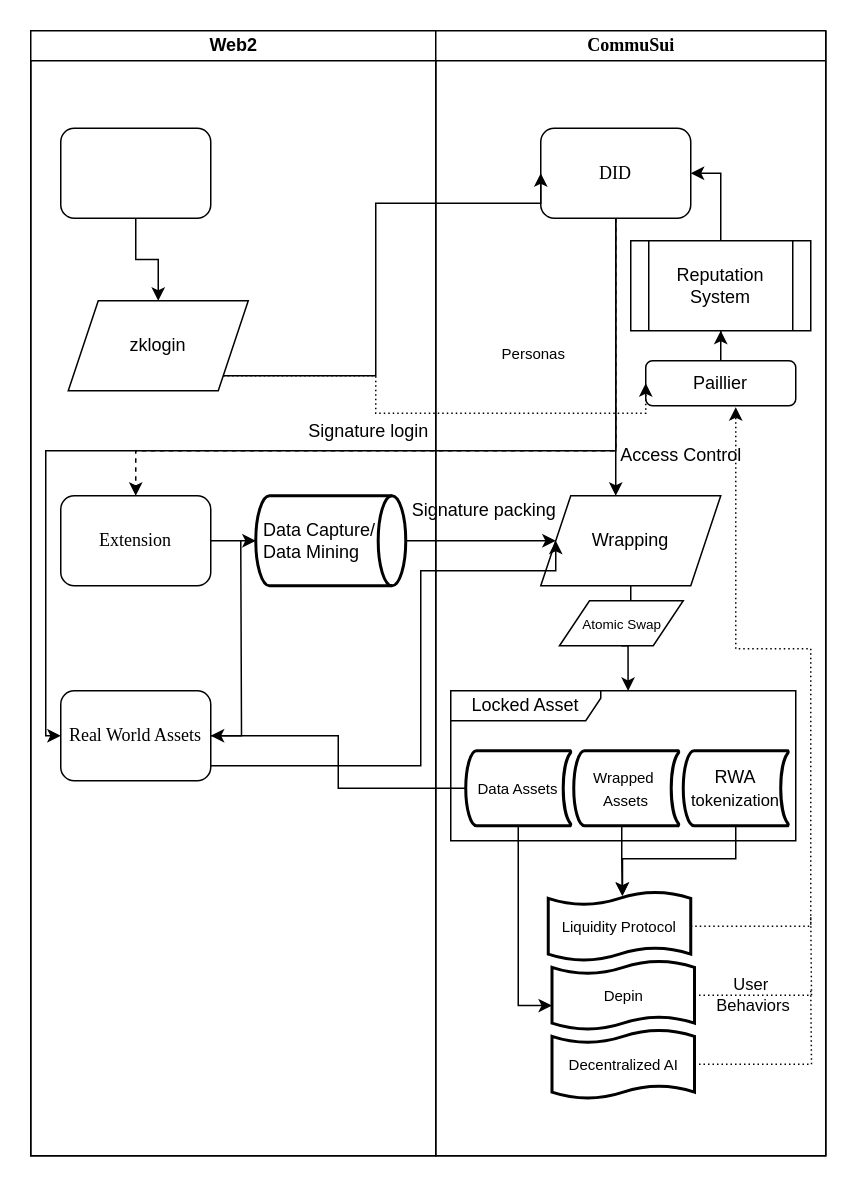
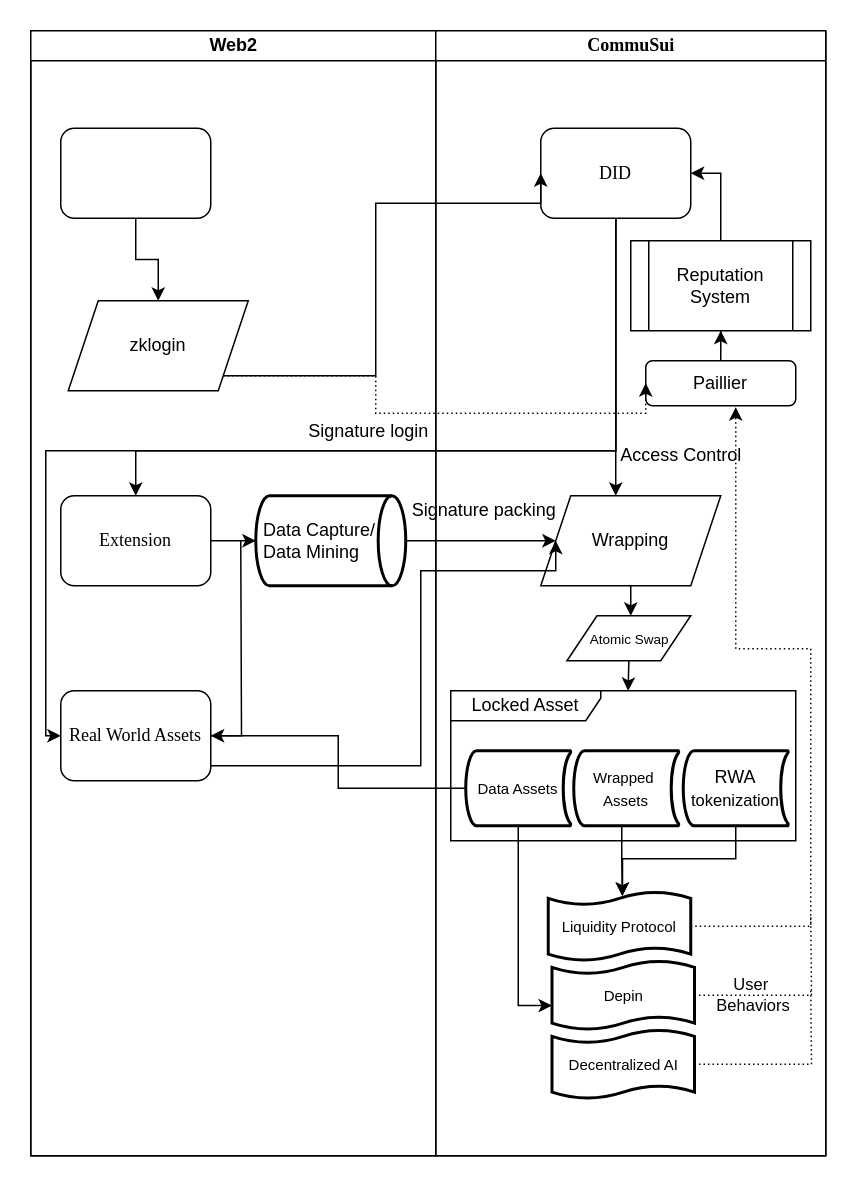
node "Personas": removed
edge "DID" -> "Extension": style dashed -> solid
node "Atomic Swap": moved (621, 623) -> (629, 638)
